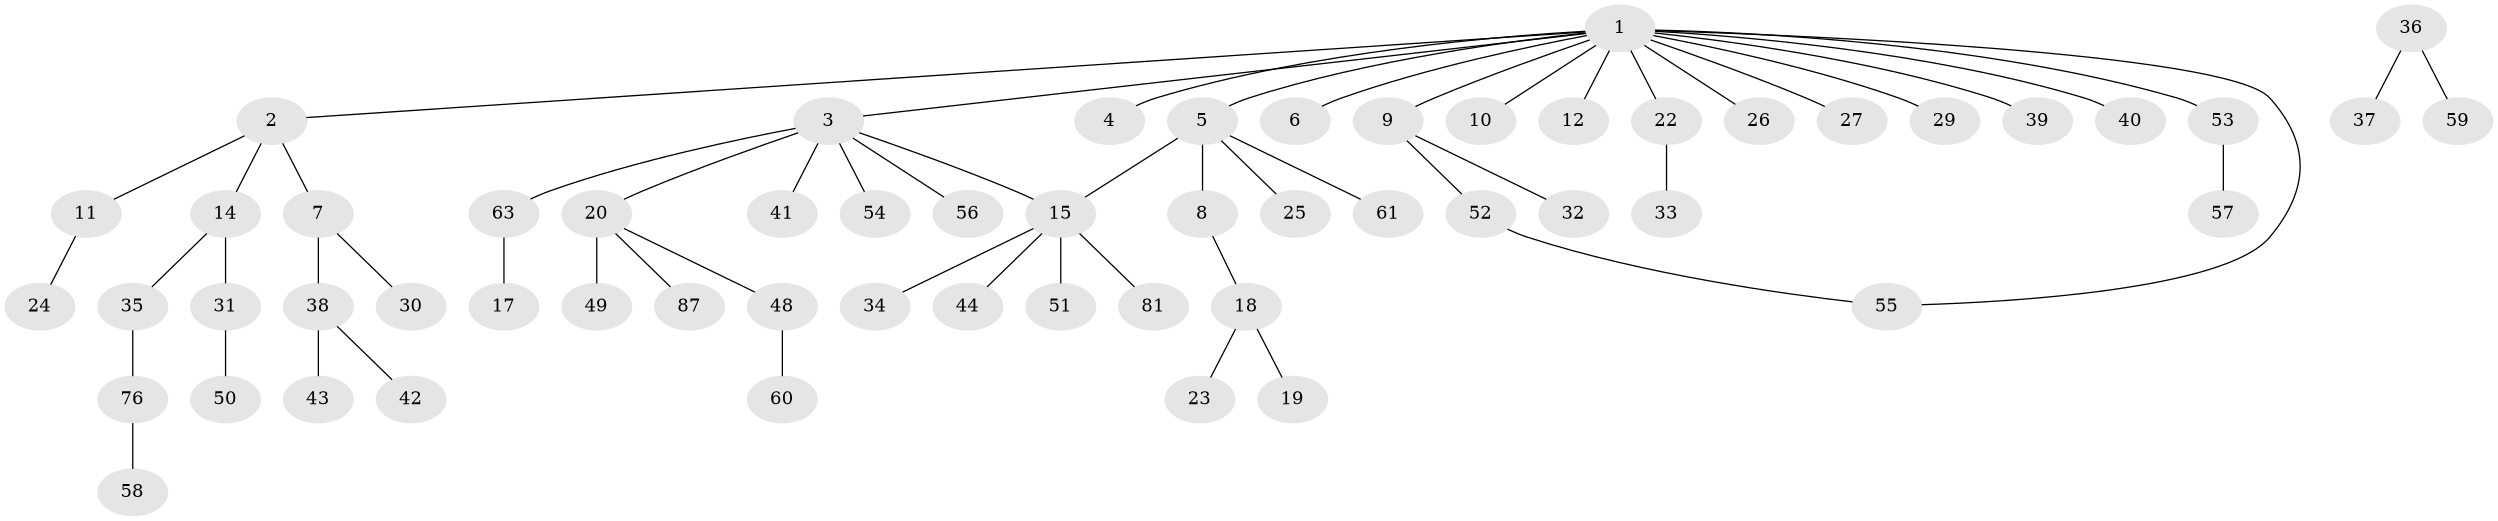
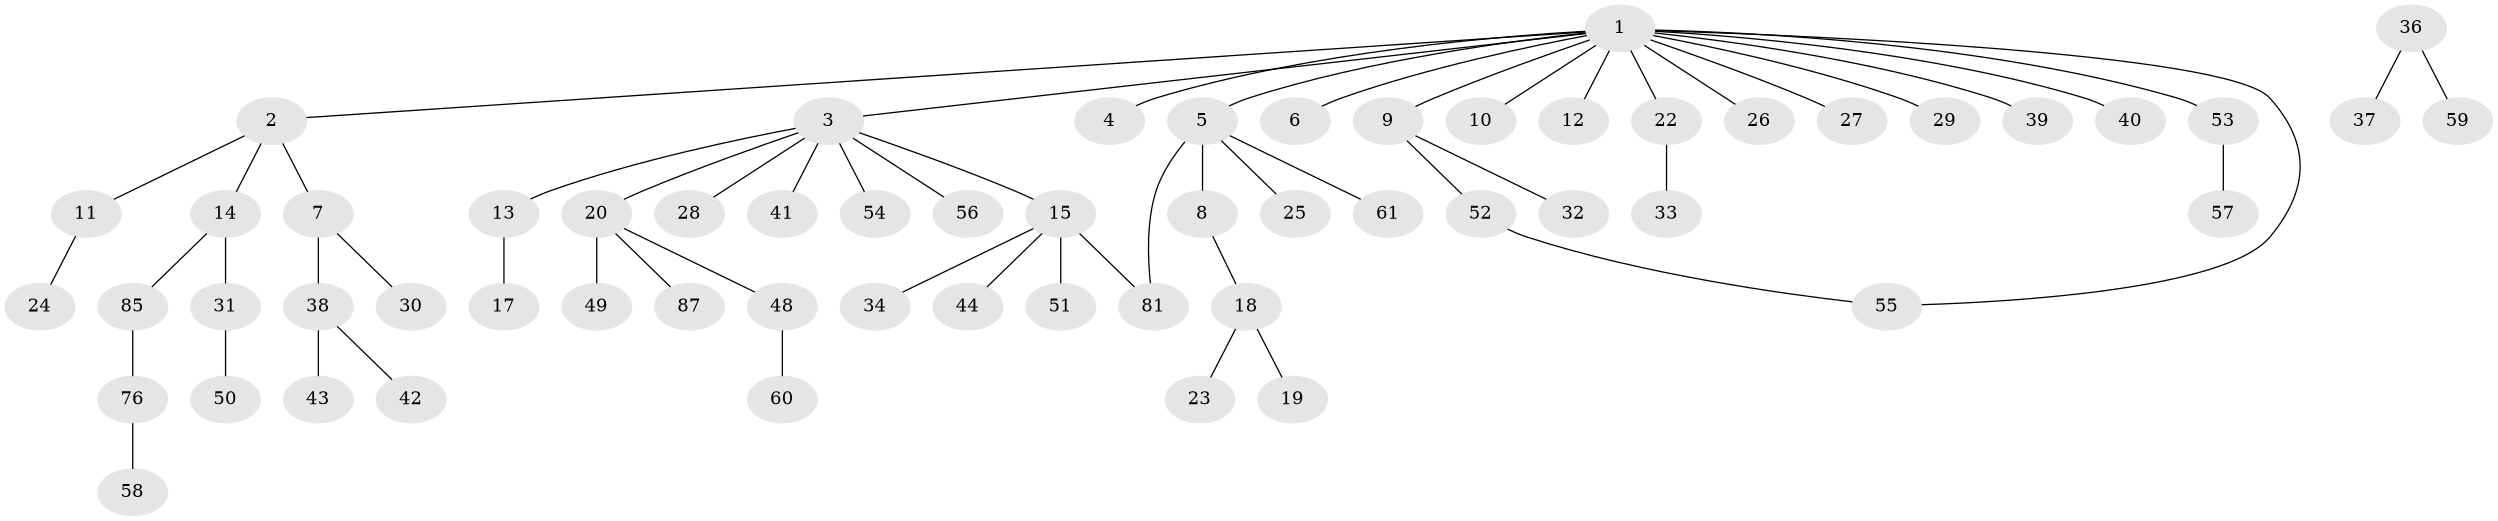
edge "5" -- "15": now "5" -- "81"
node "63": label "63" -> "13"
node "28": added
node "35": label "35" -> "85"
